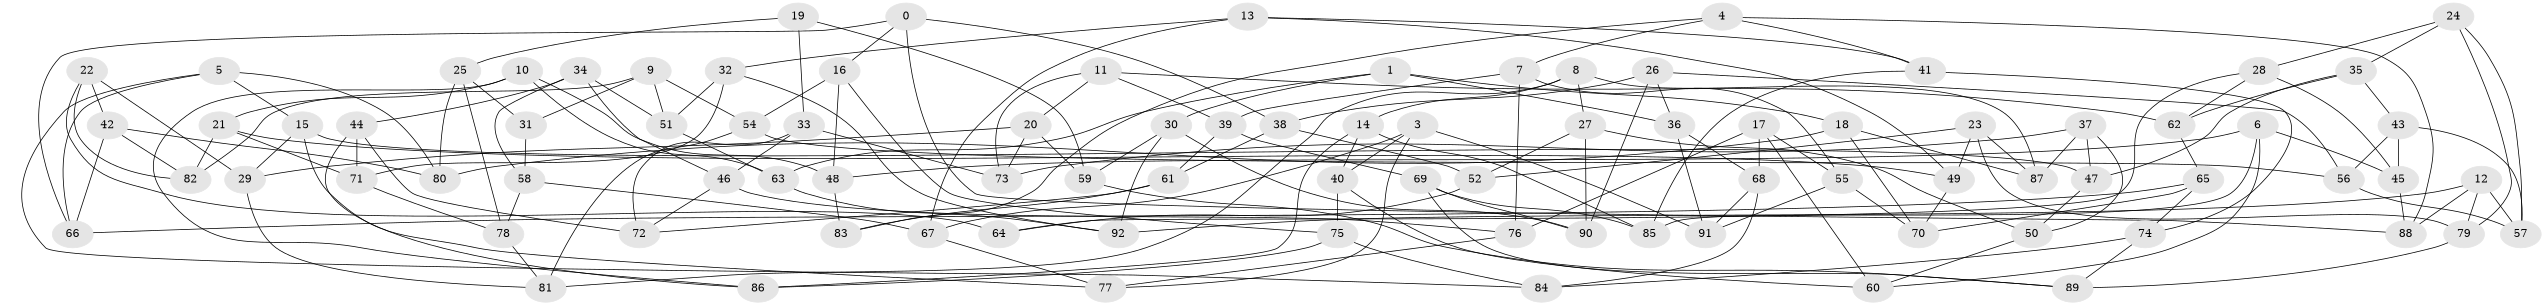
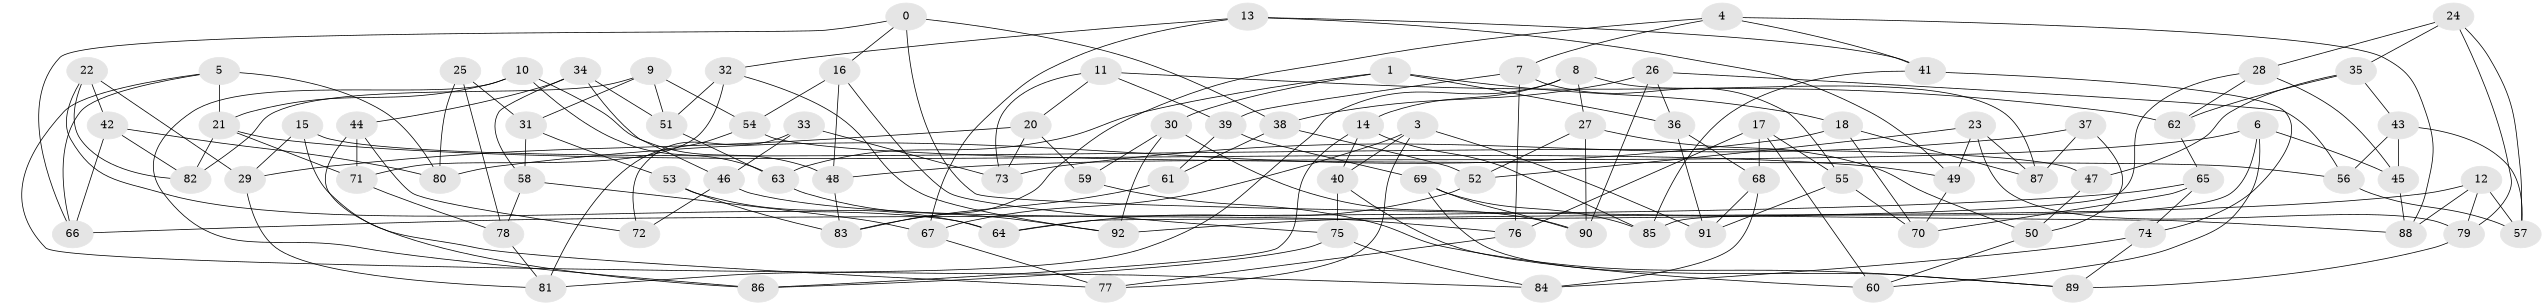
node "19": removed
edge "5" -- "15": now "5" -- "21"
edge "37" -- "47": removed
node "53": added
edge "61" -- "72": removed
